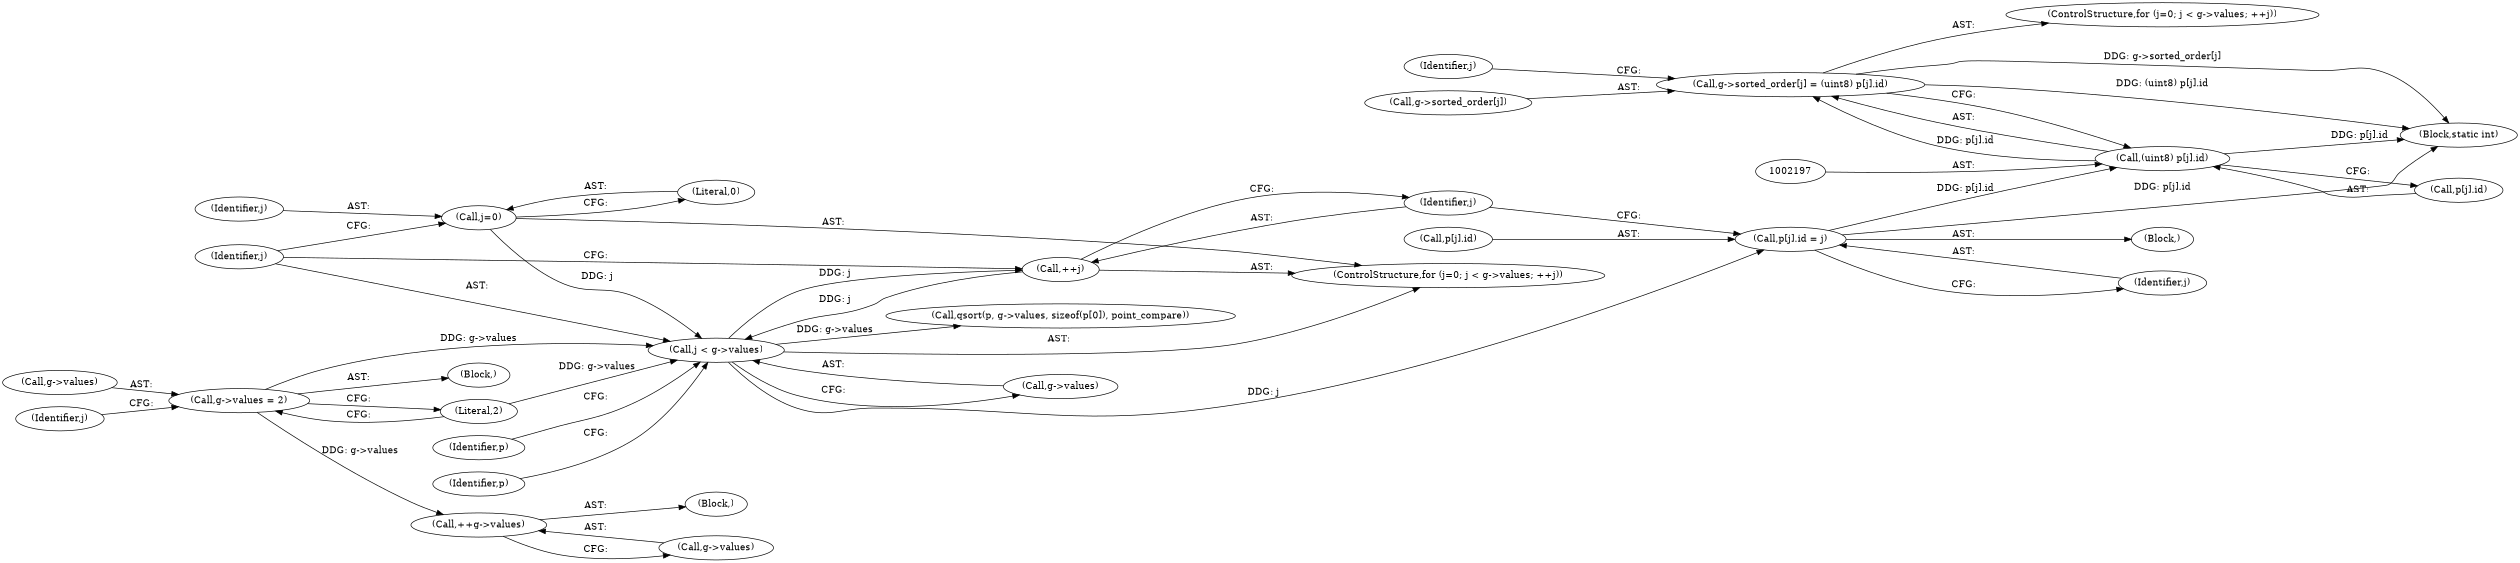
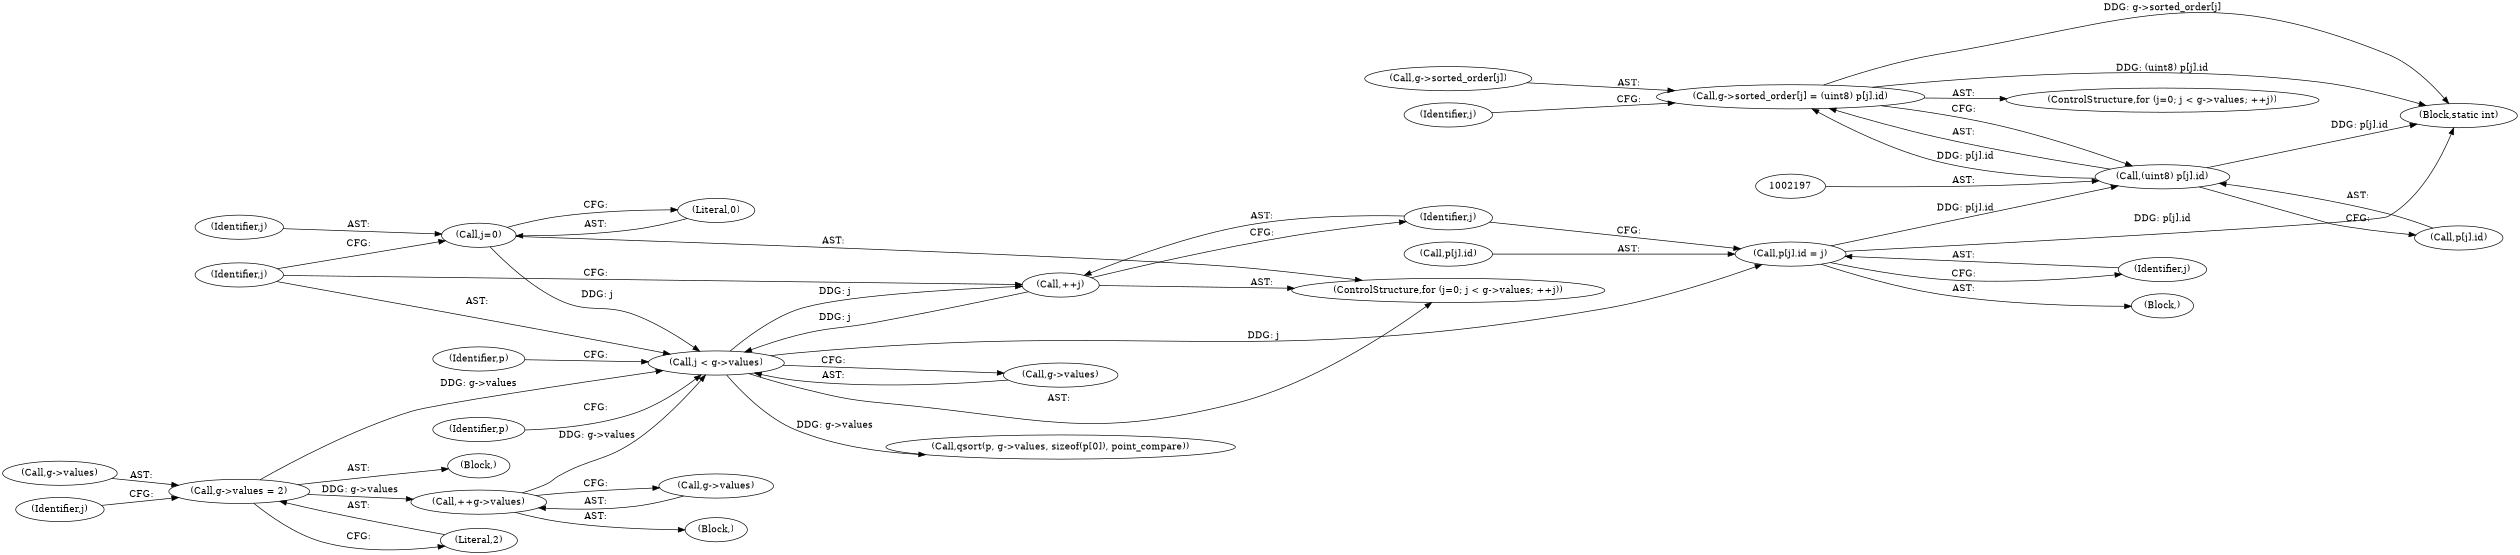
edge "(Literal,2)" -> "(Call,j < g->values)": now "(Call,++g->values)" -> "(Call,j < g->values)"
edge "(Literal,2)" -> "(Call,g->values = 2)": label "CFG: " -> "AST: "
